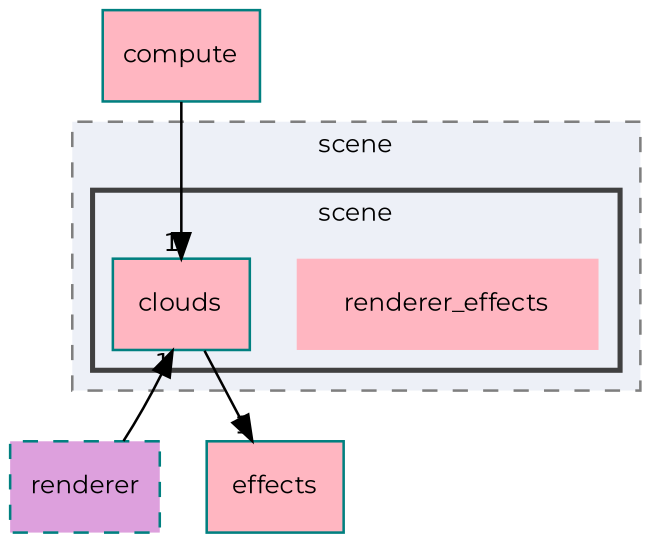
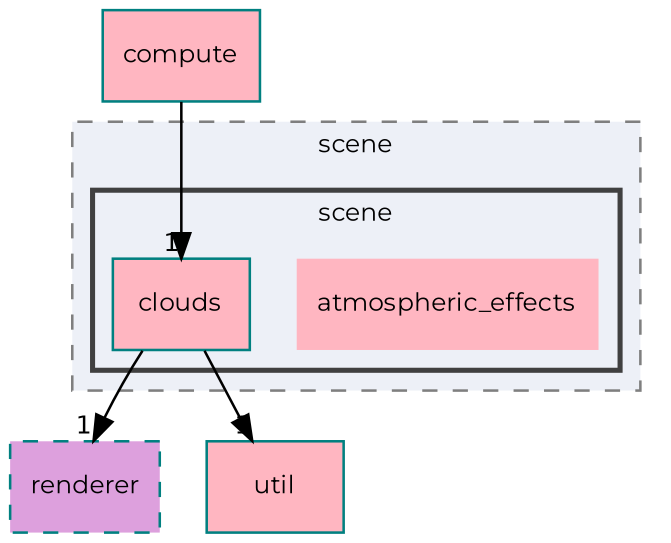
node "renderer_effects": label "renderer_effects" -> "atmospheric_effects"
edge "renderer" -> "clouds": reversed
node "effects": label "effects" -> "util"
